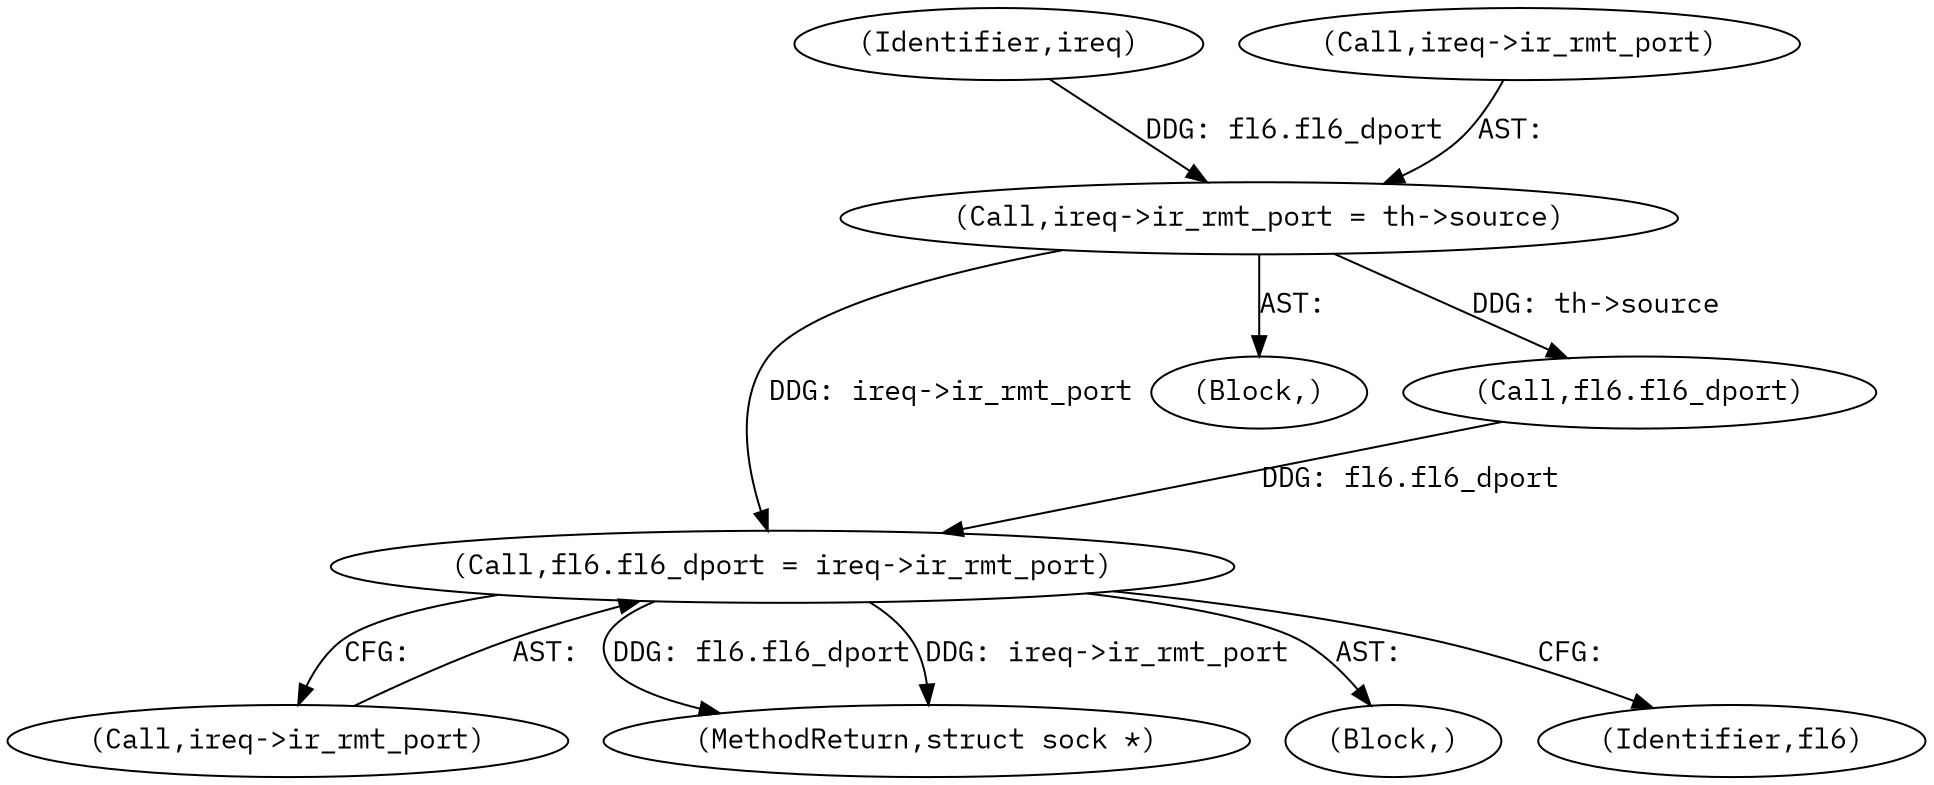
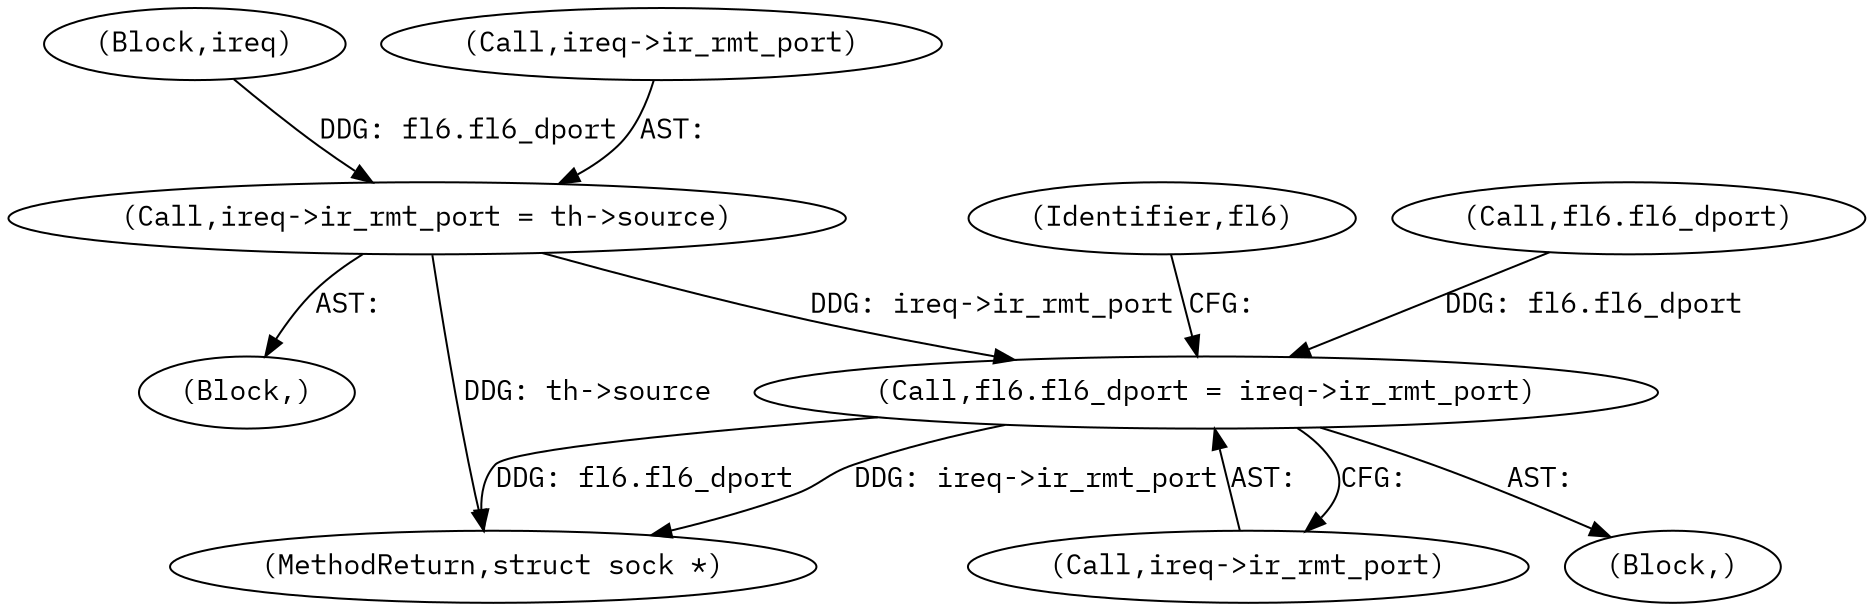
node "(Identifier,ireq)": label "(Identifier,ireq)" -> "(Block,ireq)"
edge "(Call,ireq->ir_rmt_port = th->source)" -> "(Call,fl6.fl6_dport)": now "(Call,ireq->ir_rmt_port = th->source)" -> "(MethodReturn,struct sock *)"
edge "(Call,fl6.fl6_dport = ireq->ir_rmt_port)" -> "(Identifier,fl6)": reversed
